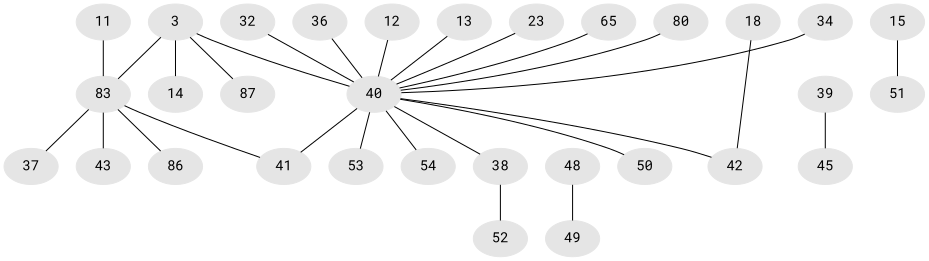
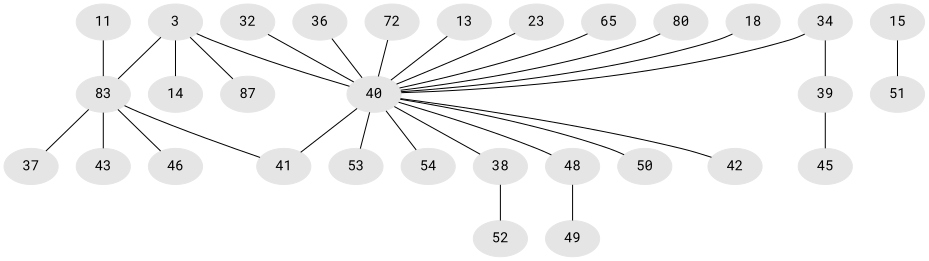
node "12": label "12" -> "72"
edge "34" -- "39": added
edge "18" -- "42": now "18" -- "40"
edge "40" -- "48": added
node "86": label "86" -> "46"
